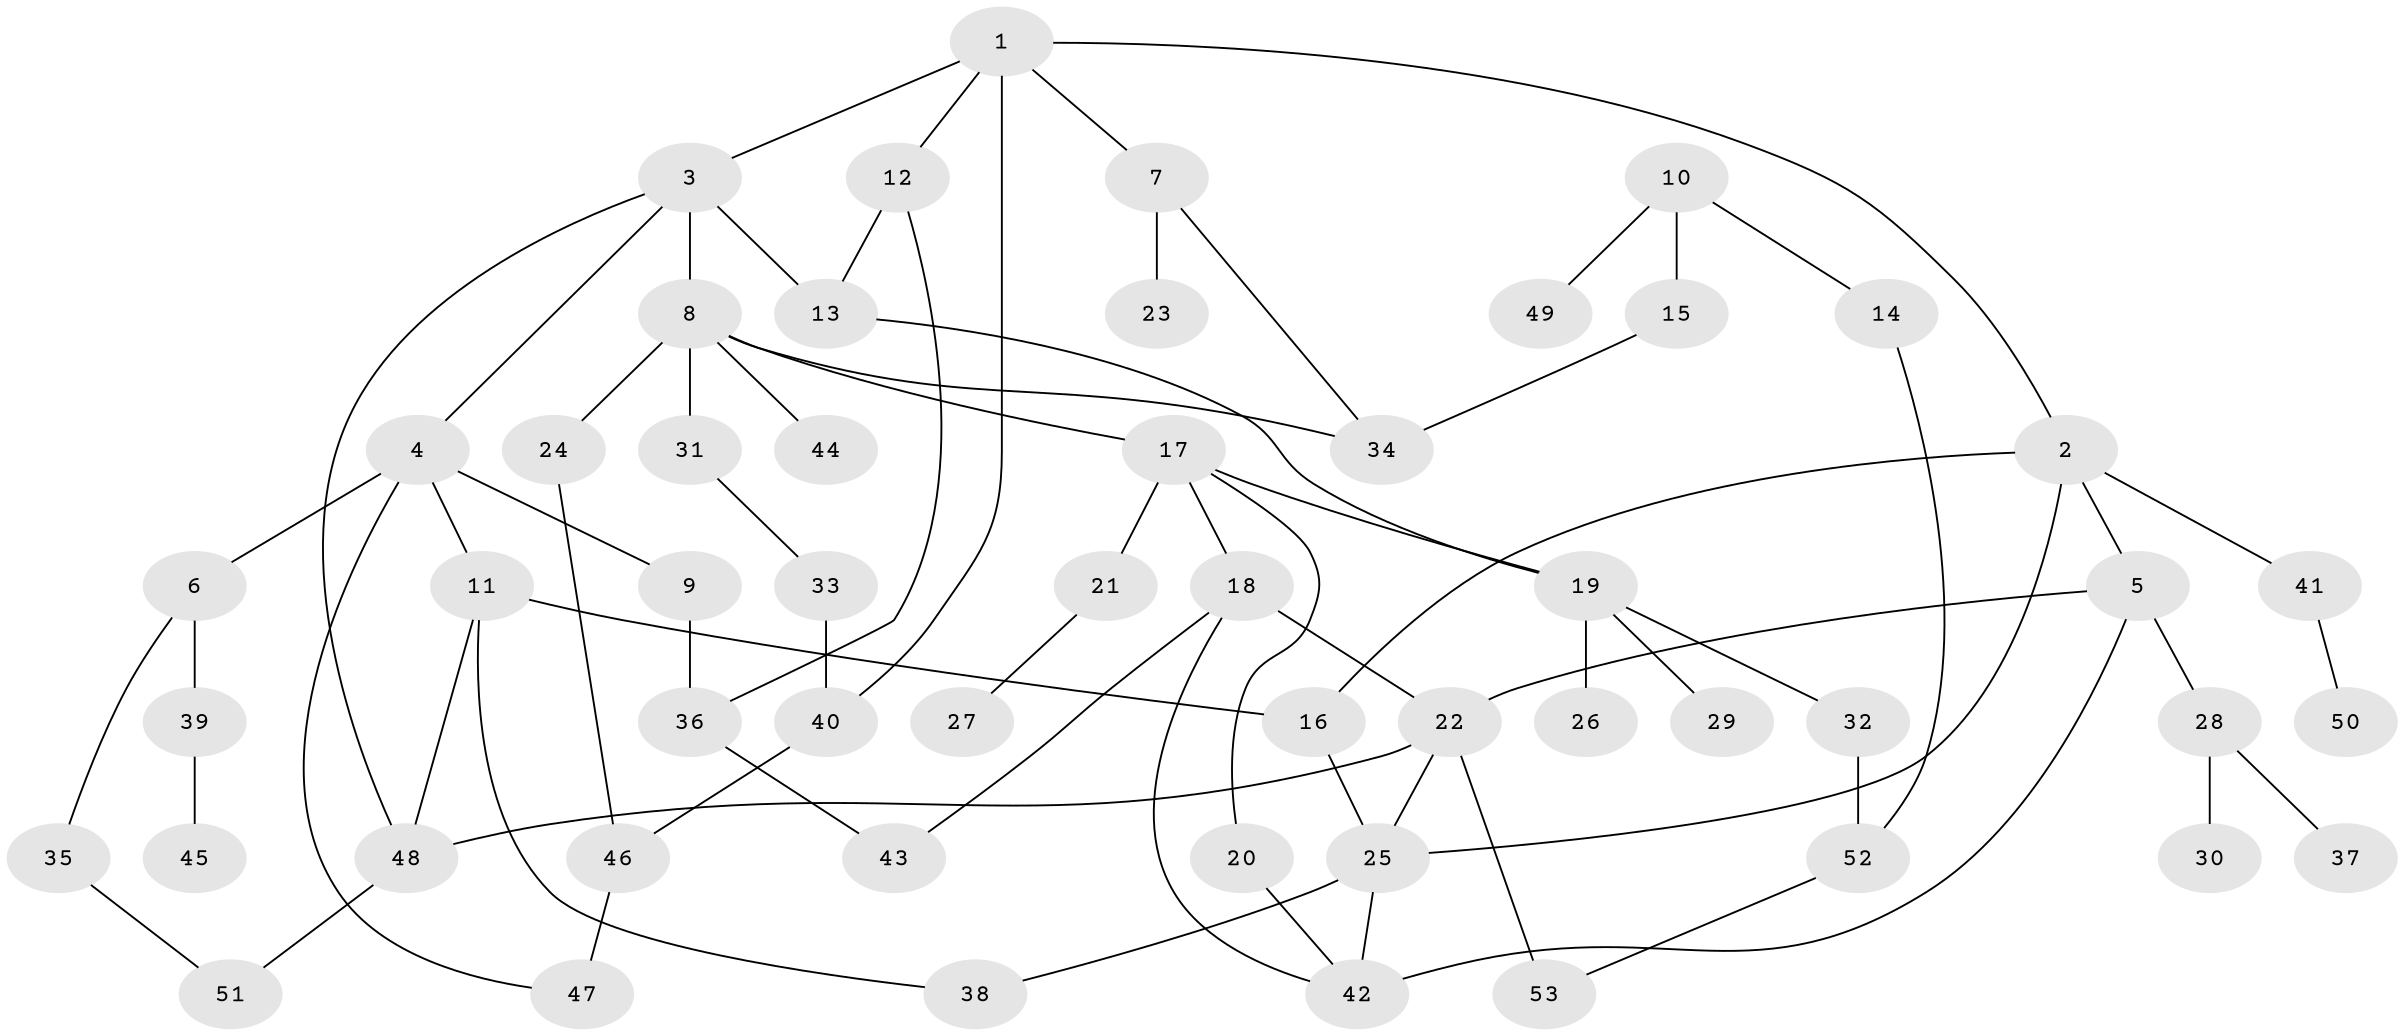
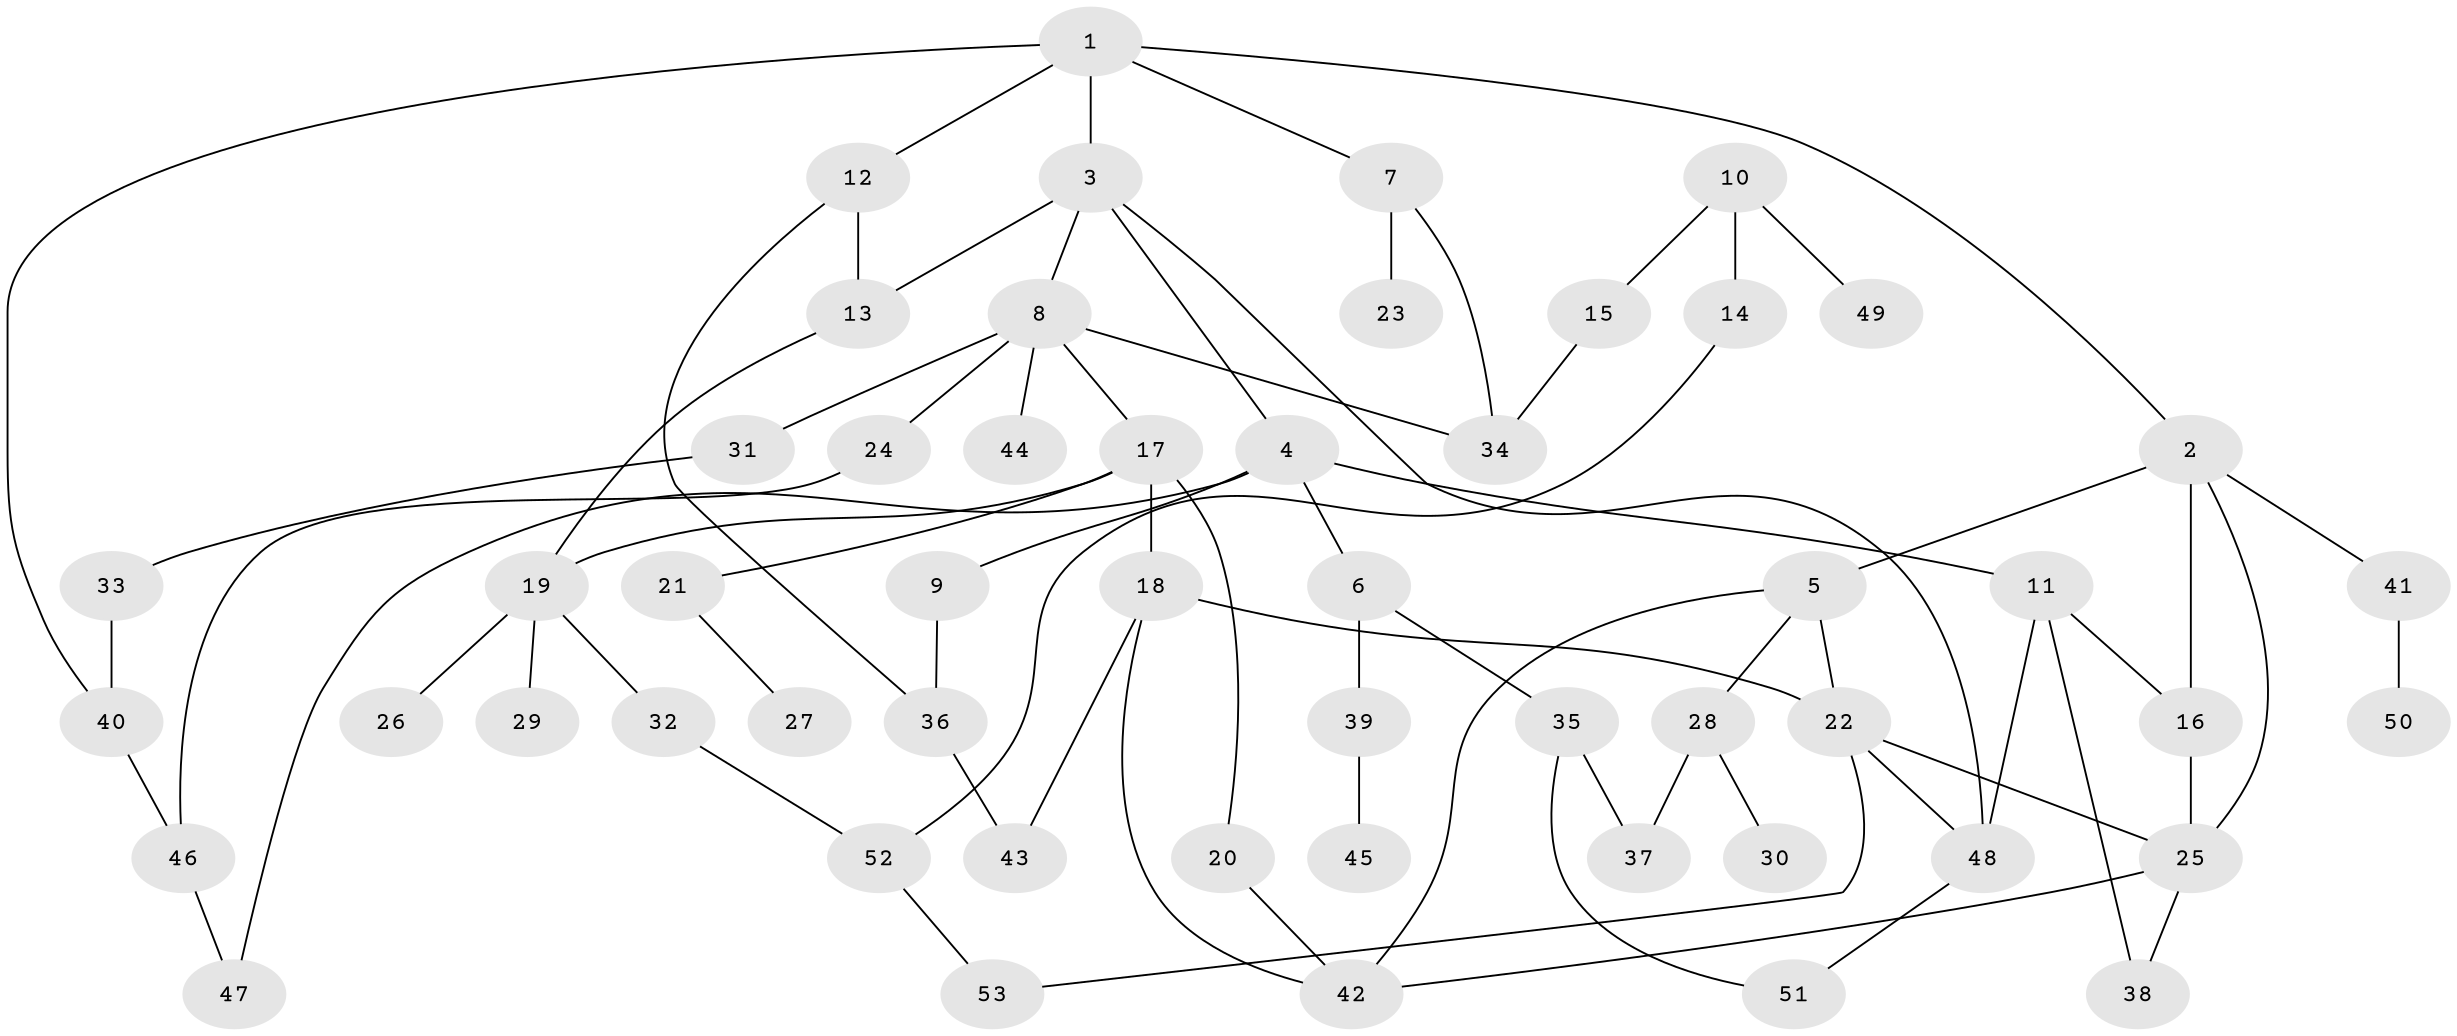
edge "35" -- "37": added
